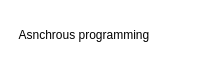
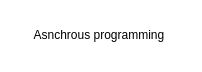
node "Asnchrous programming": moved (86, 36) -> (101, 36)
